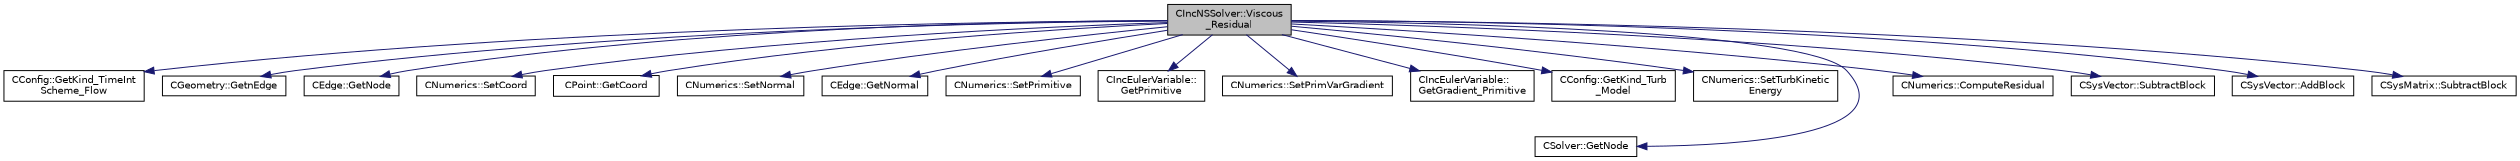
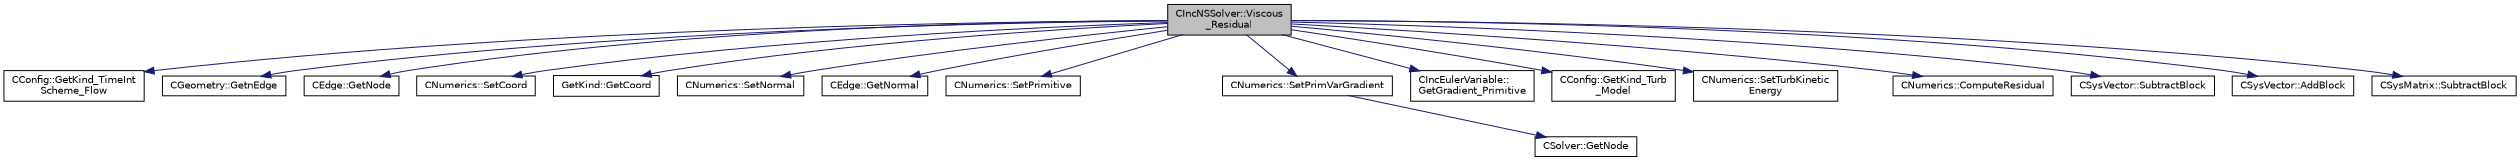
edge "CIncNSSolver::Viscous _Residual" -> "CSolver::GetNode": now "CNumerics::SetPrimVarGradient" -> "CSolver::GetNode"
node "CPoint::GetCoord": label "CPoint::GetCoord" -> "GetKind::GetCoord"
node "CIncEulerVariable:: GetPrimitive": removed
